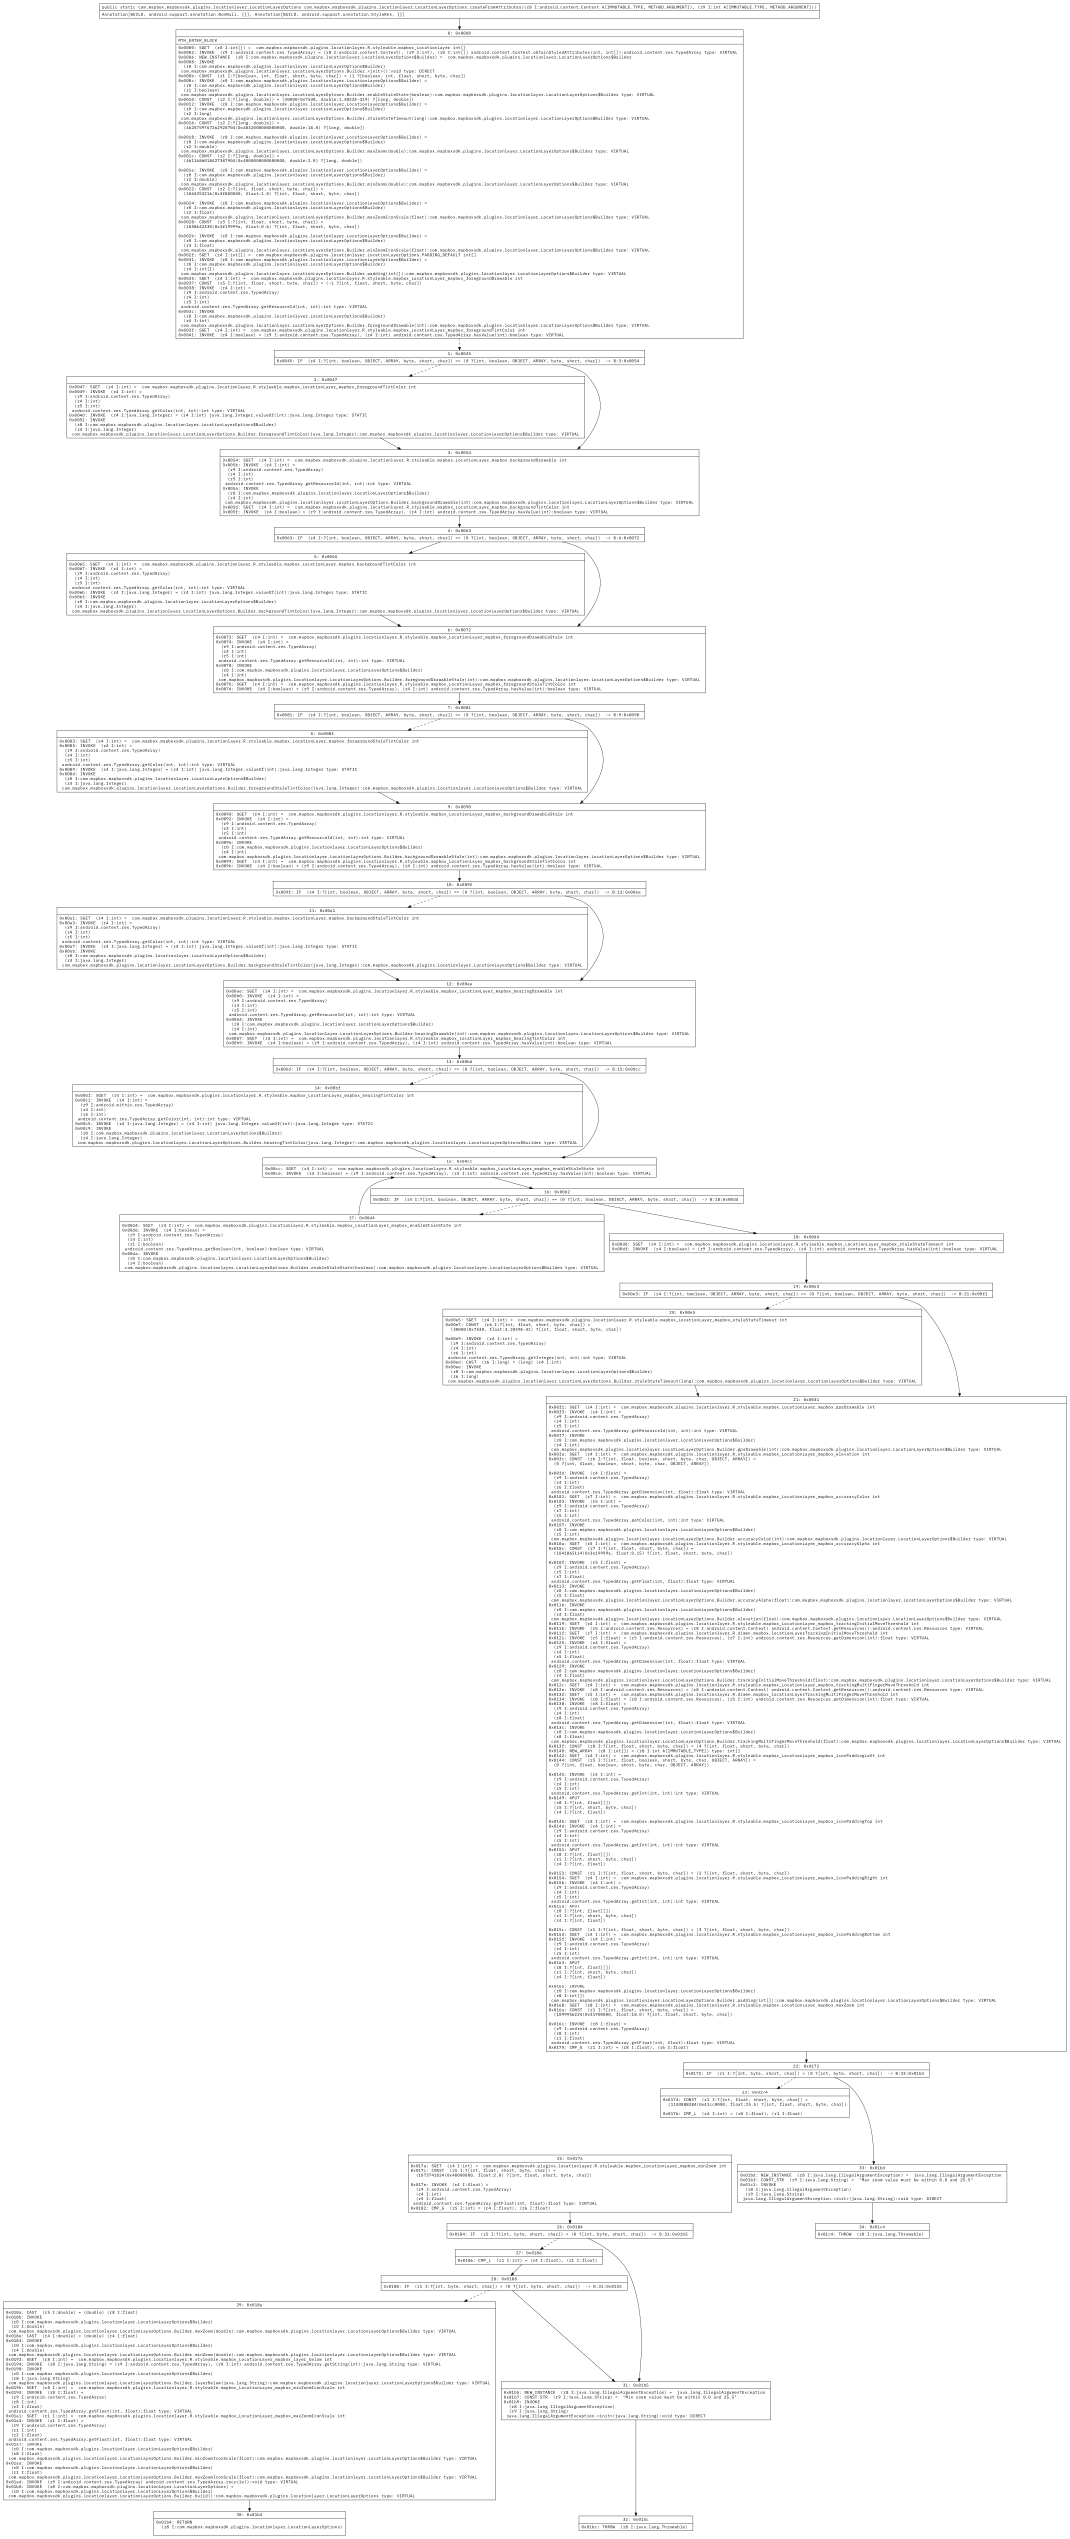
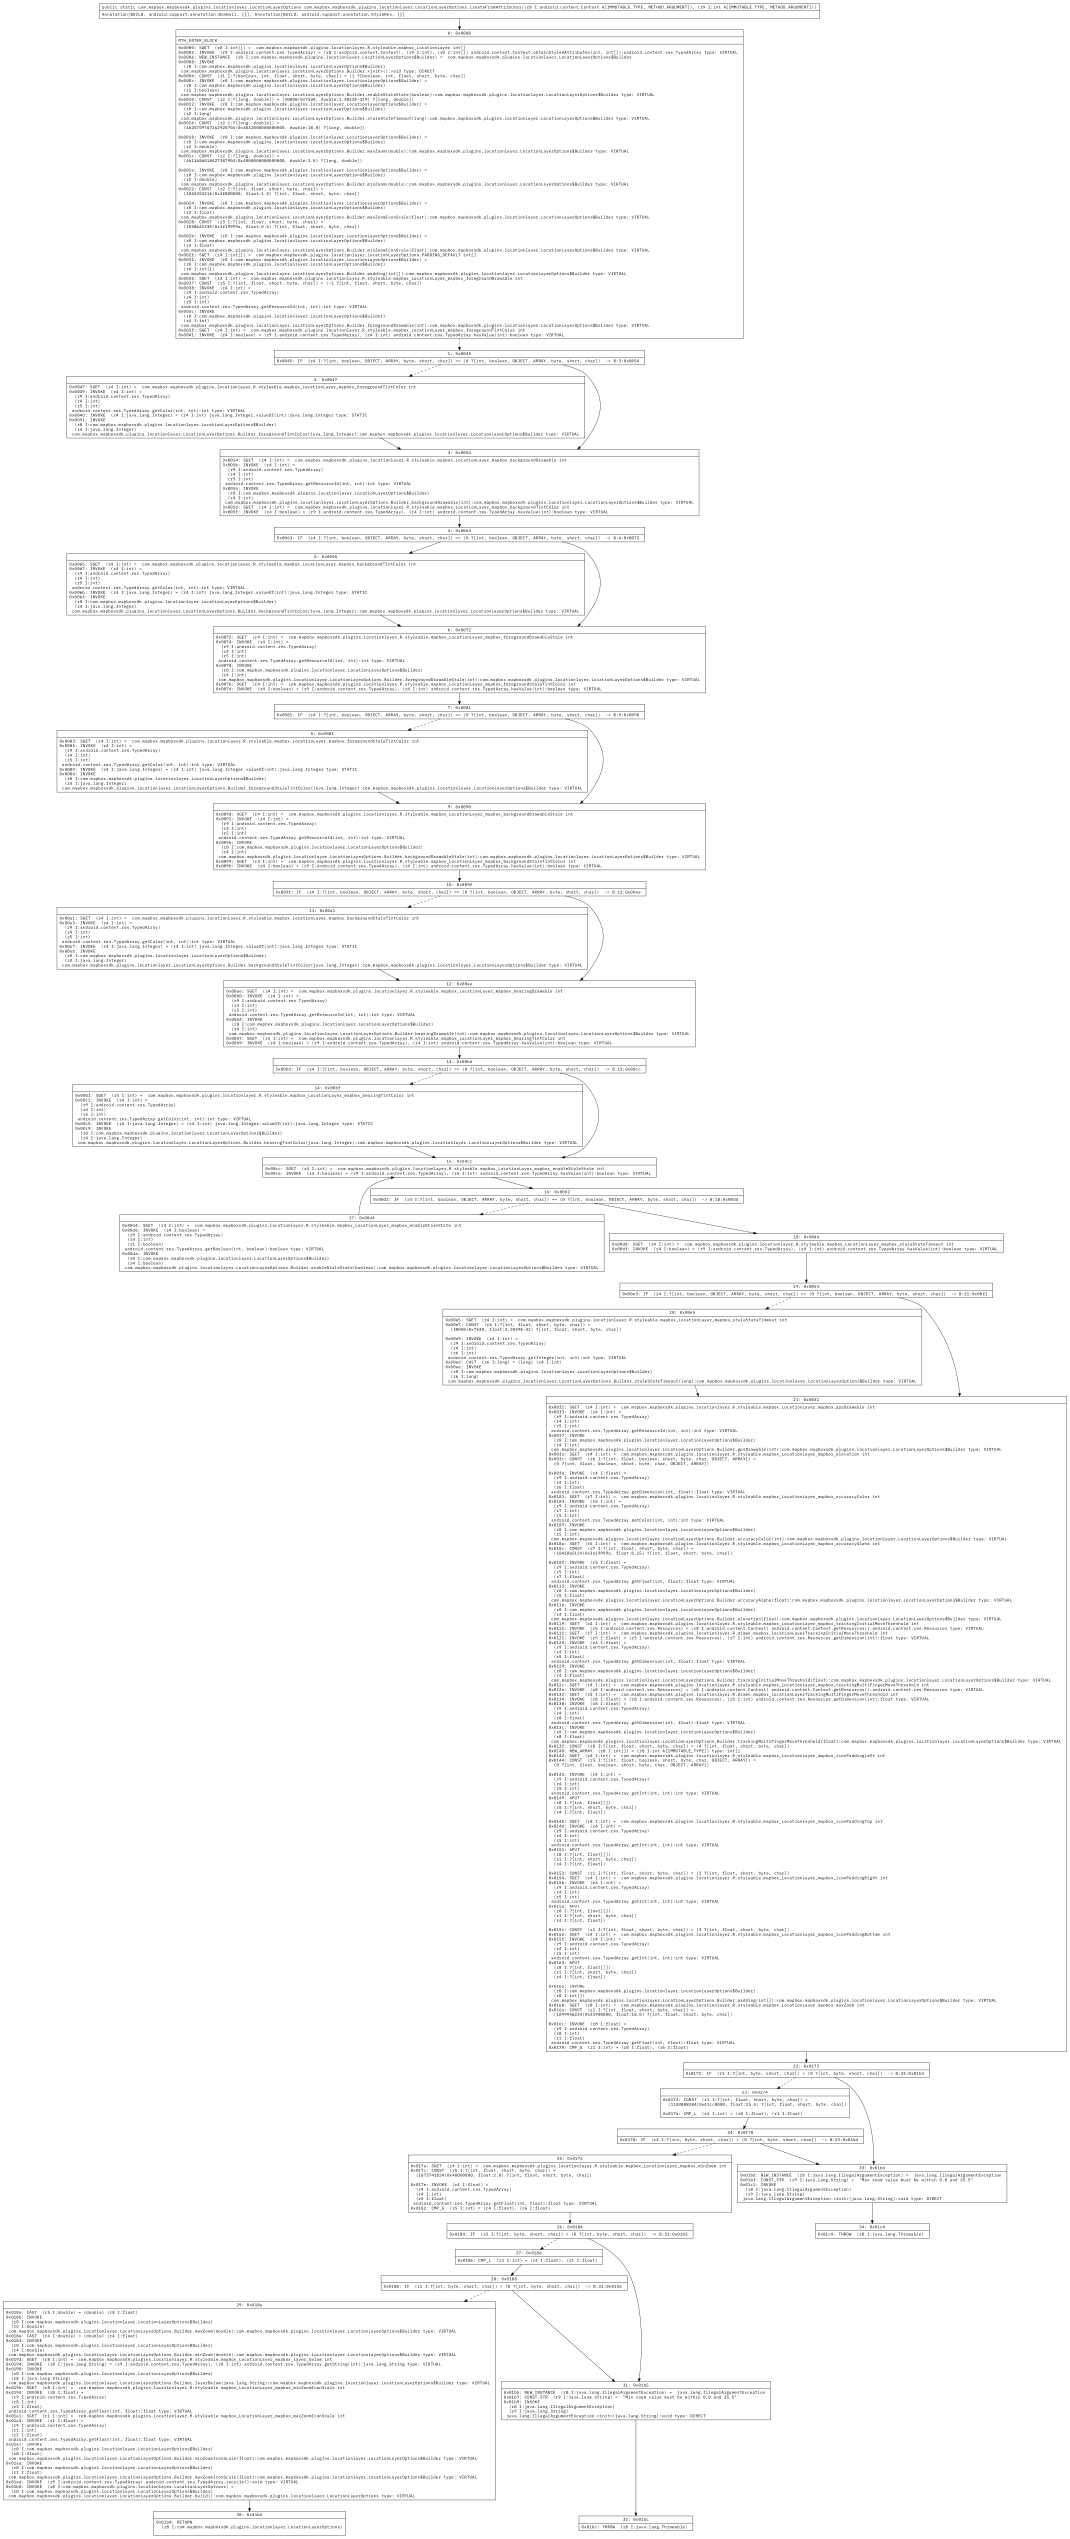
node "14: 0x00bf": text "(r9 I:android.within.res.TypedArray)" -> "(r9 I:android.content.res.TypedArray)"
node "24: 0x0178": added
